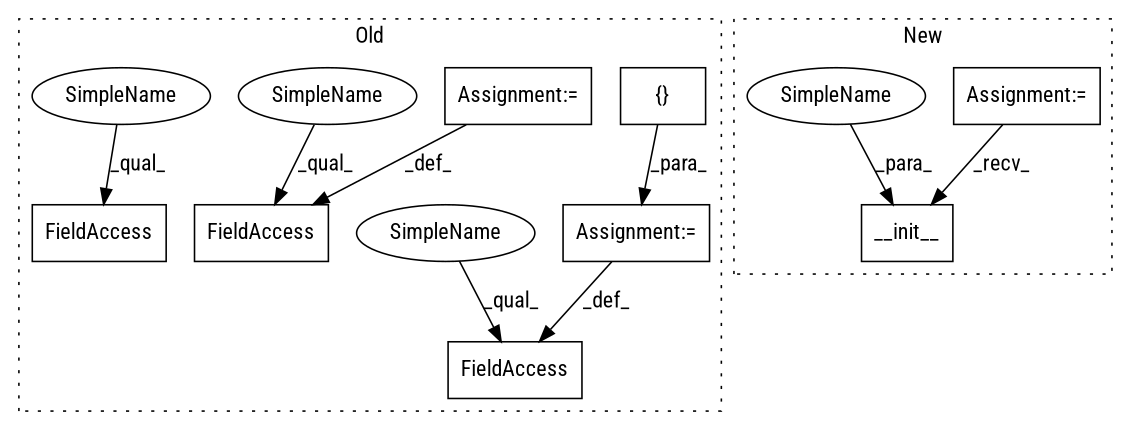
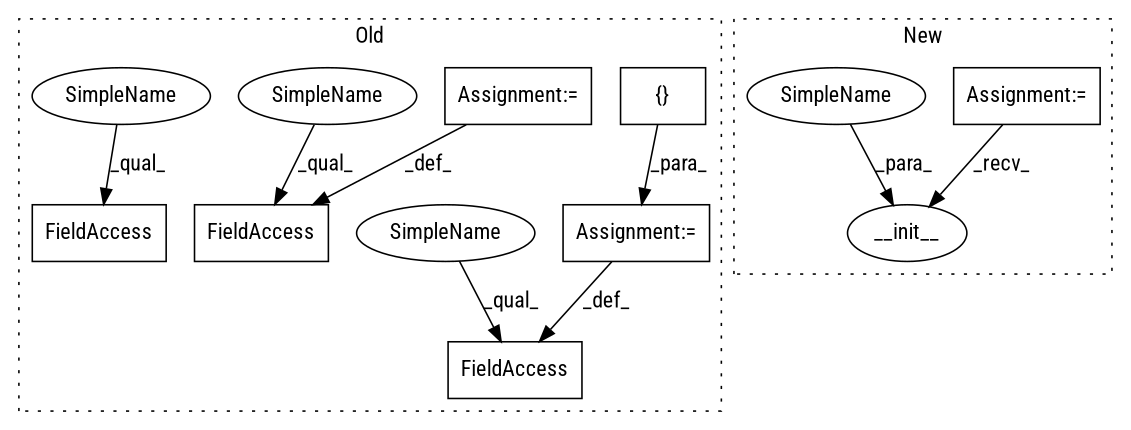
node "__init__": shape box -> ellipse
